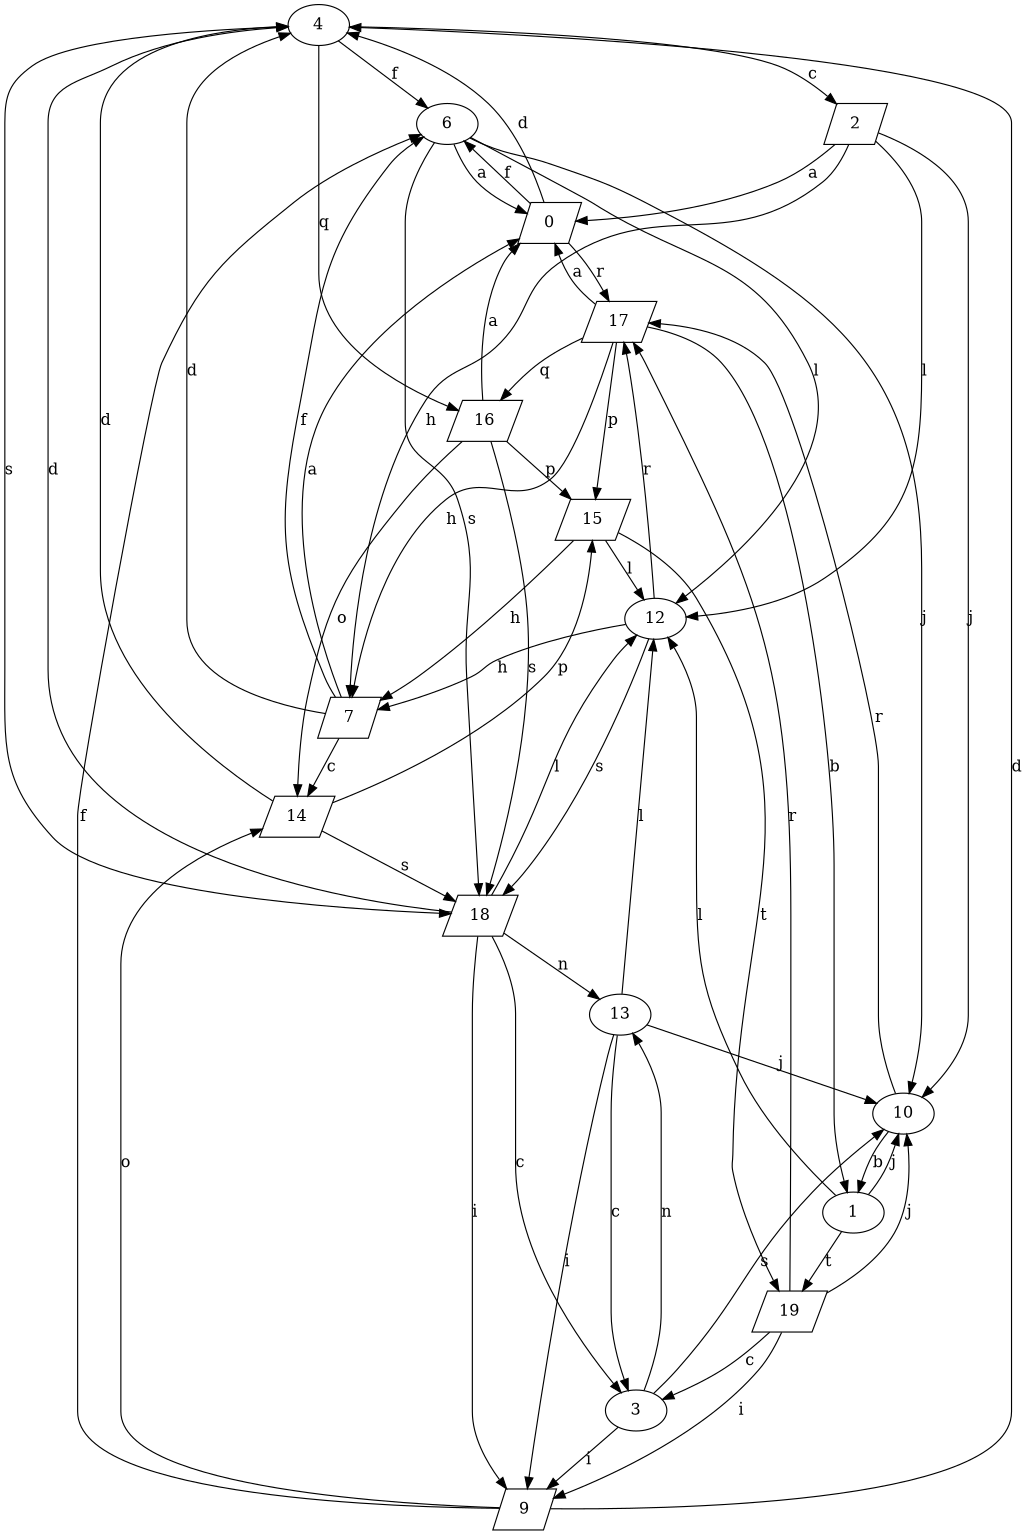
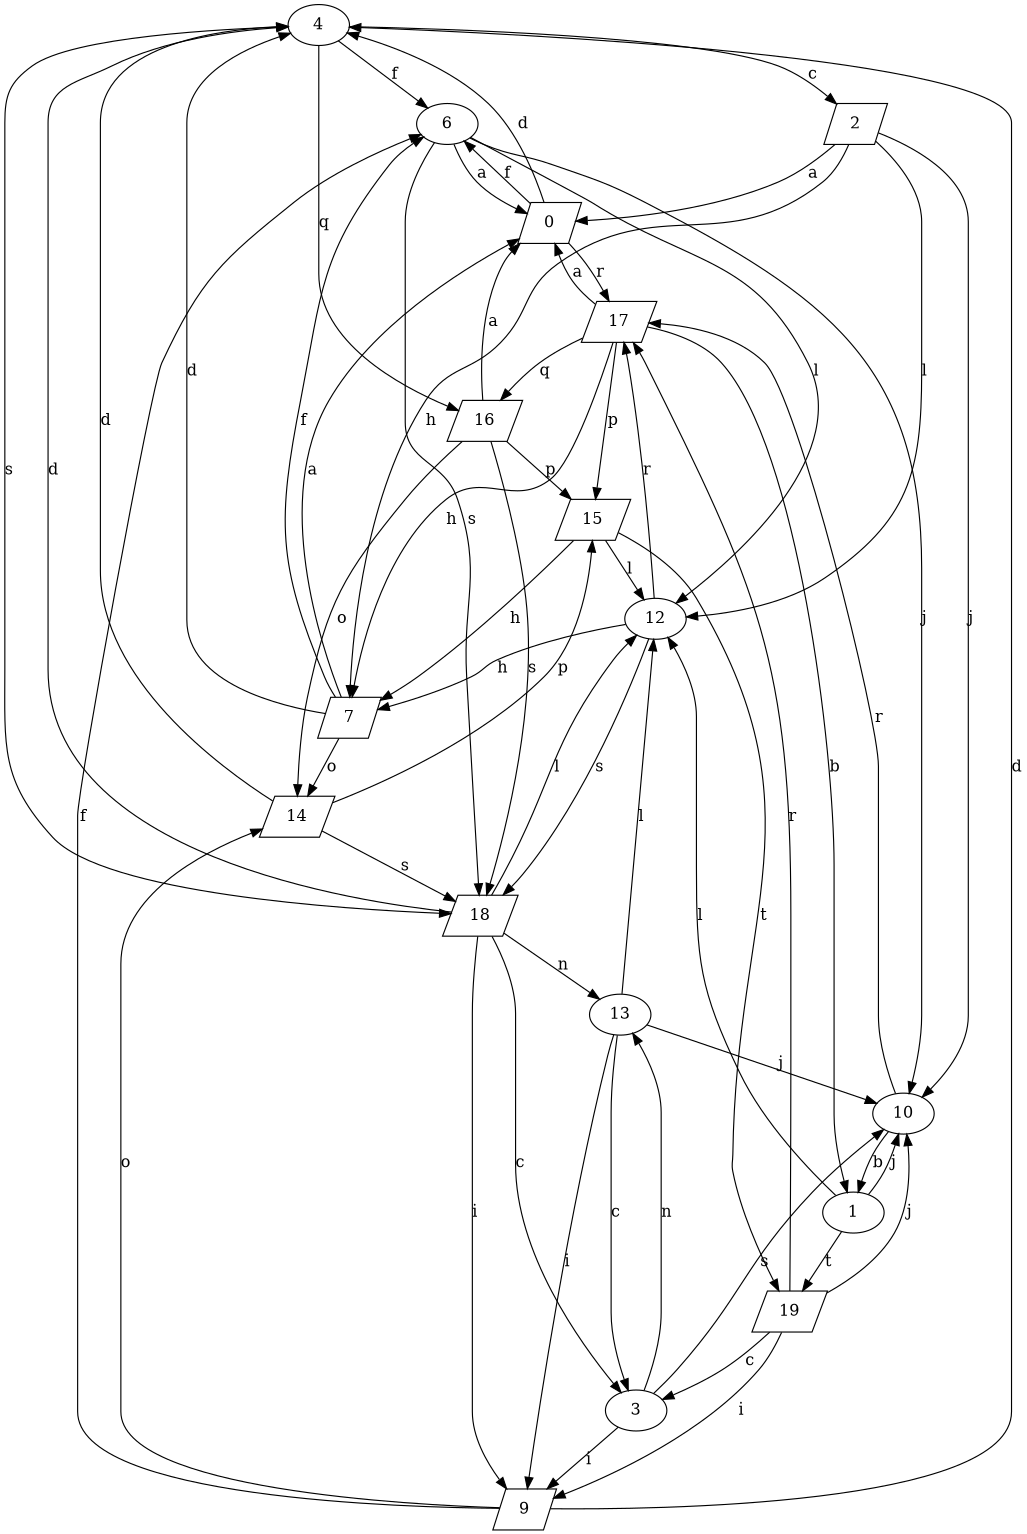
edge "7" -> "14": label "c" -> "o"
